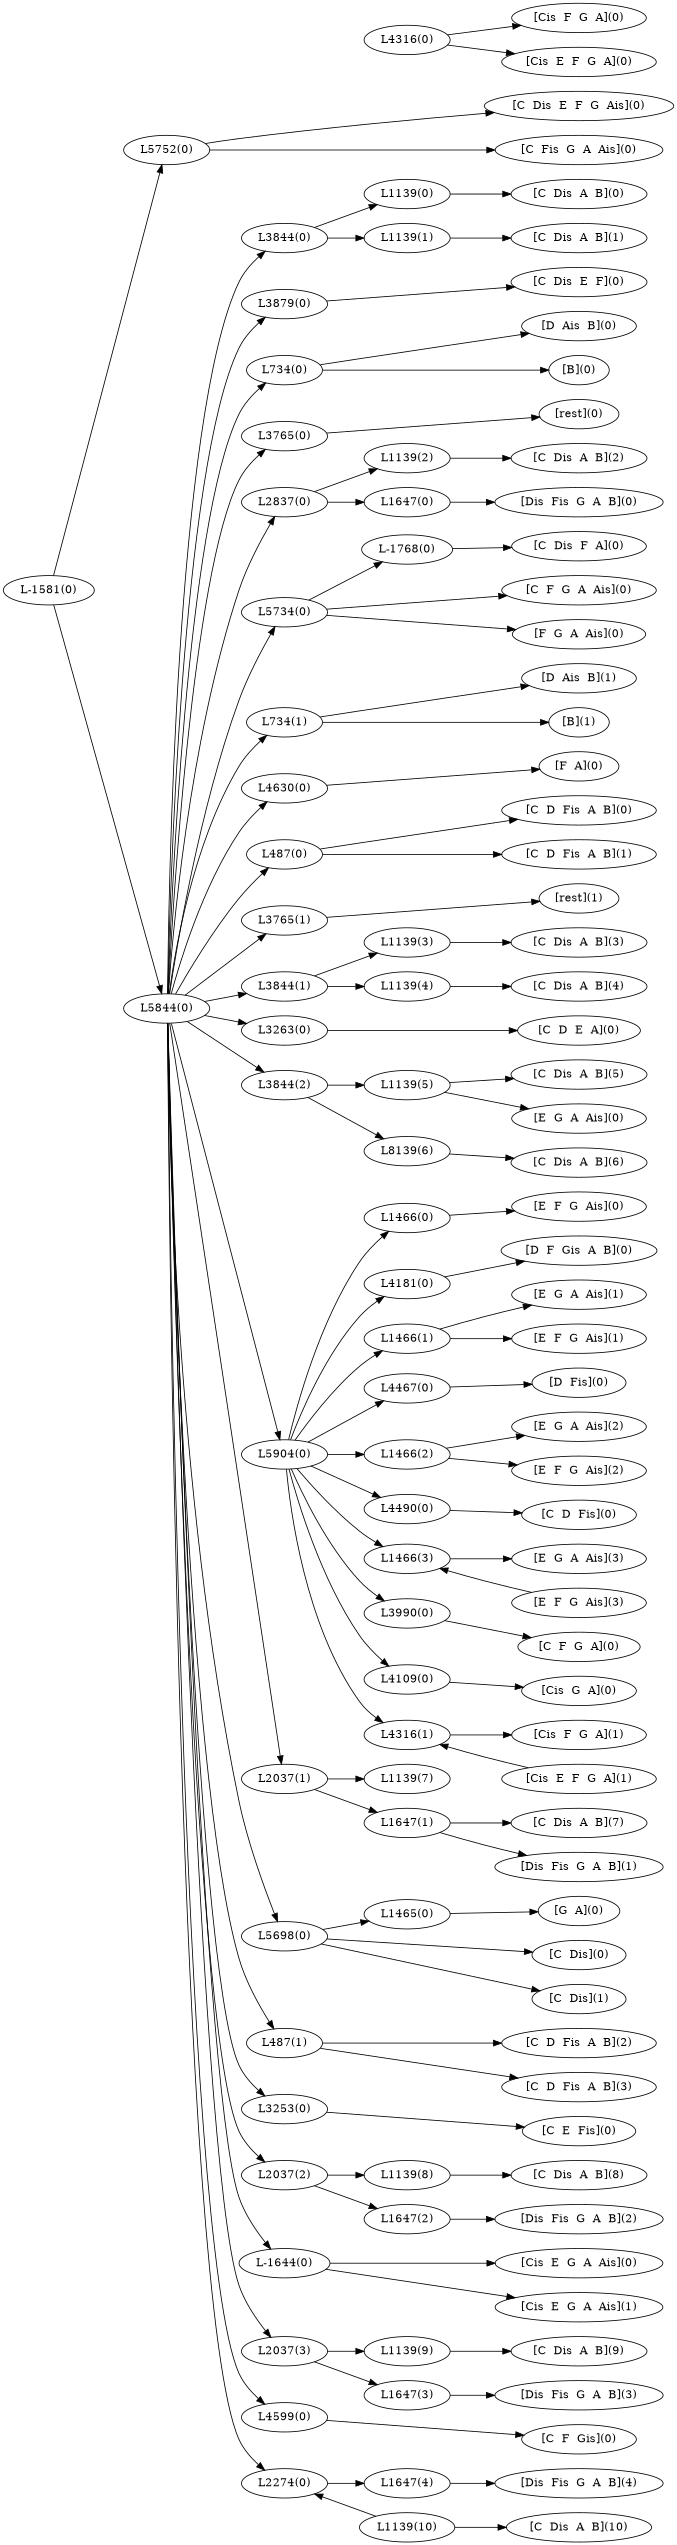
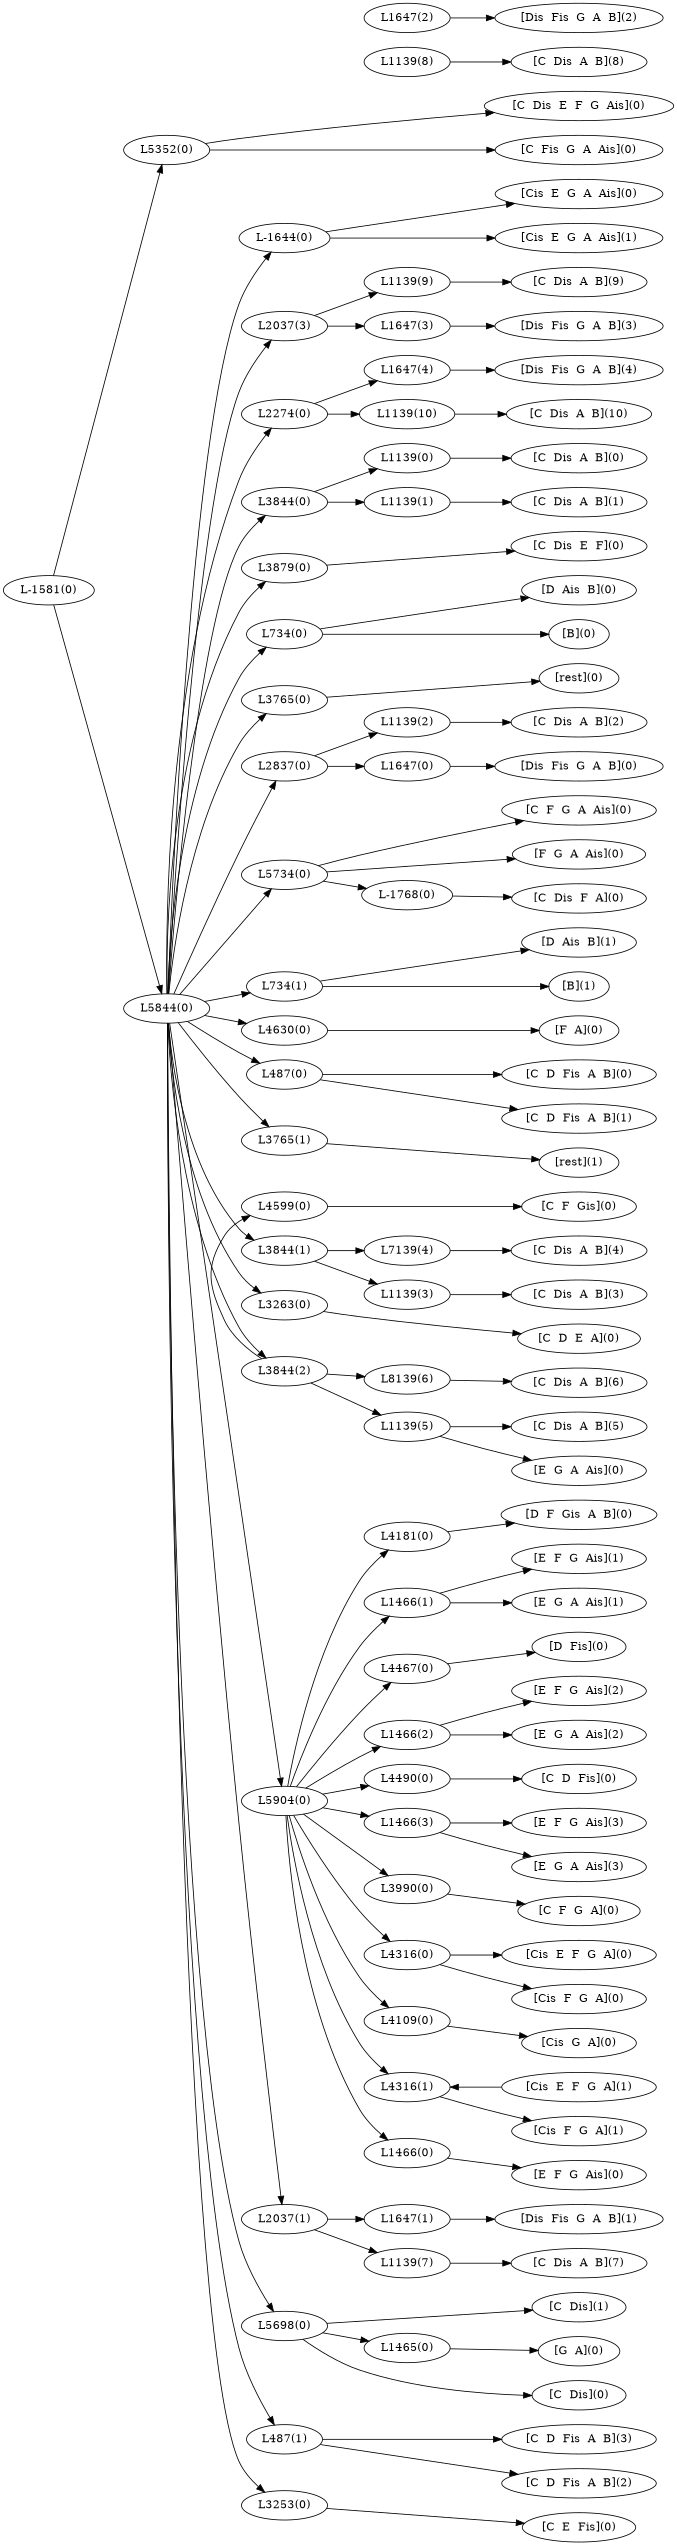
node "L5752(0)": label "L5752(0)" -> "L5352(0)"
node "L1139(4)": label "L1139(4)" -> "L7139(4)"
edge "[E  F  G  Ais](3)" -> "L1466(3)": reversed
edge "L5844(0)" -> "L4599(0)": now "L3844(2)" -> "L4599(0)"
edge "L1647(1)" -> "[C  Dis  A  B](7)": now "L1139(7)" -> "[C  Dis  A  B](7)"
edge "L5904(0)" -> "L4316(0)": added
node "L2037(2)": removed
edge "L1139(10)" -> "L2274(0)": reversed
